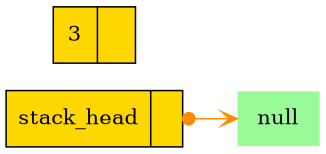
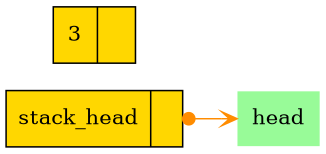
node "null": label "null" -> "head"
